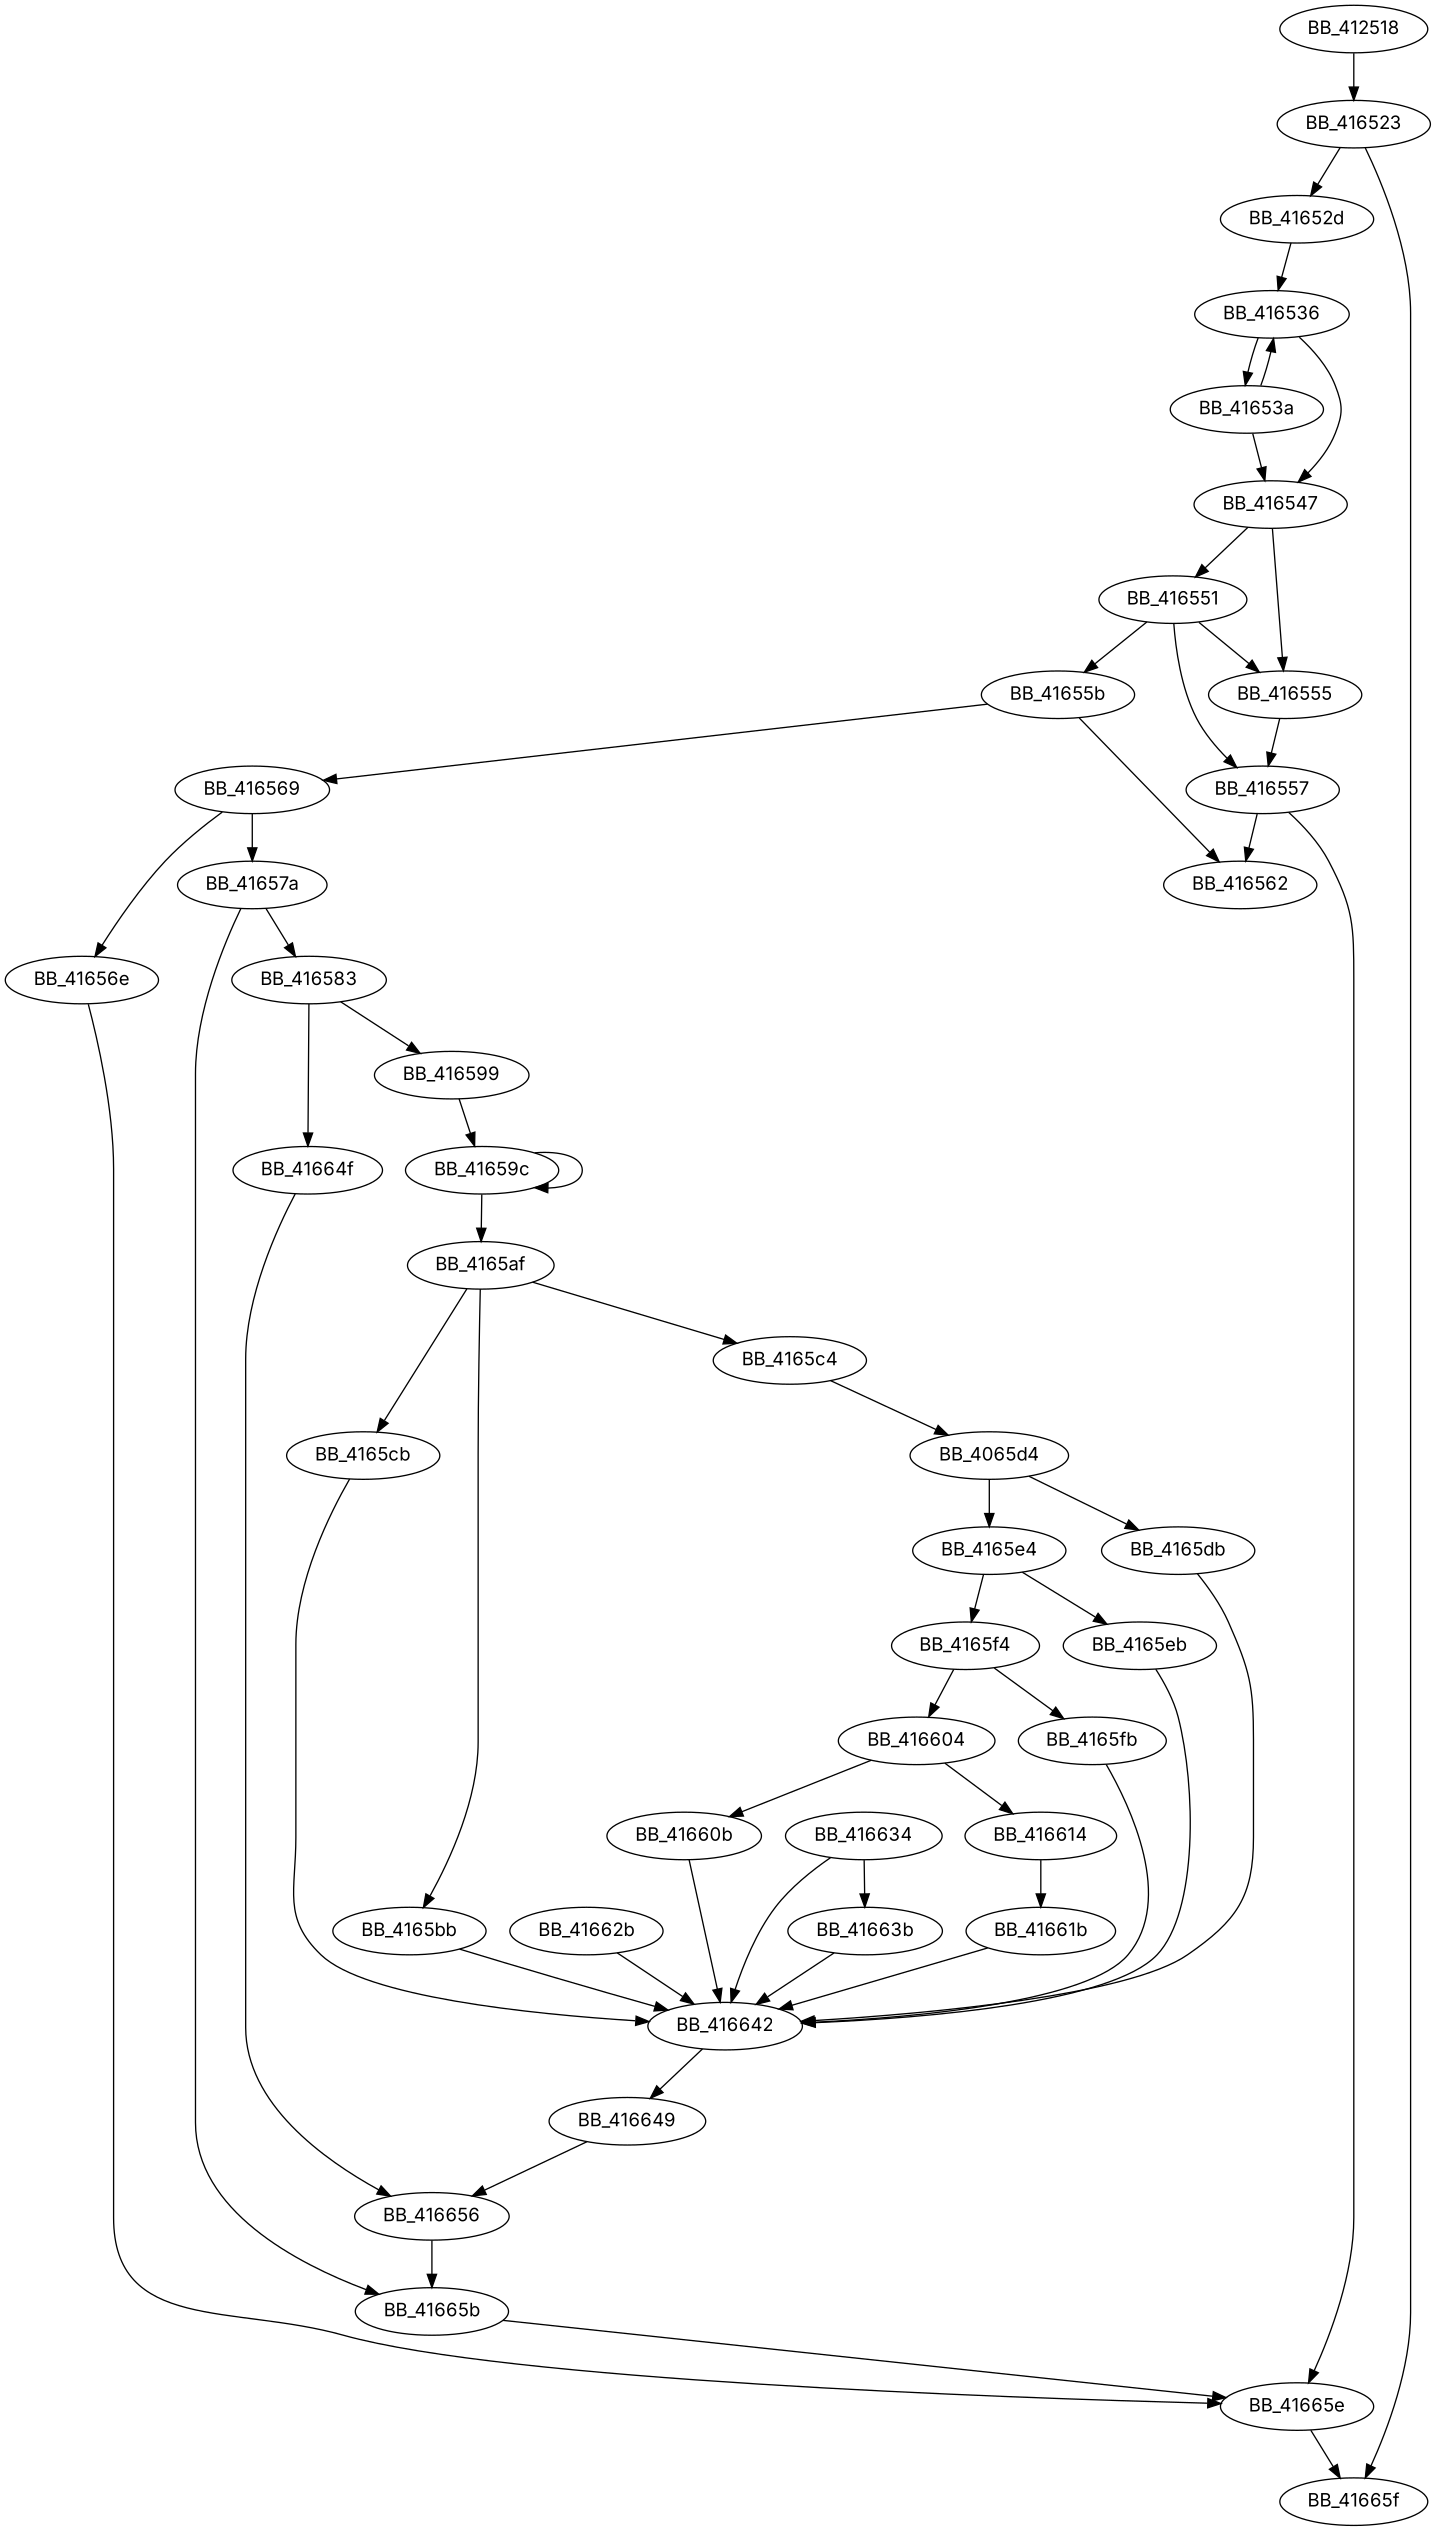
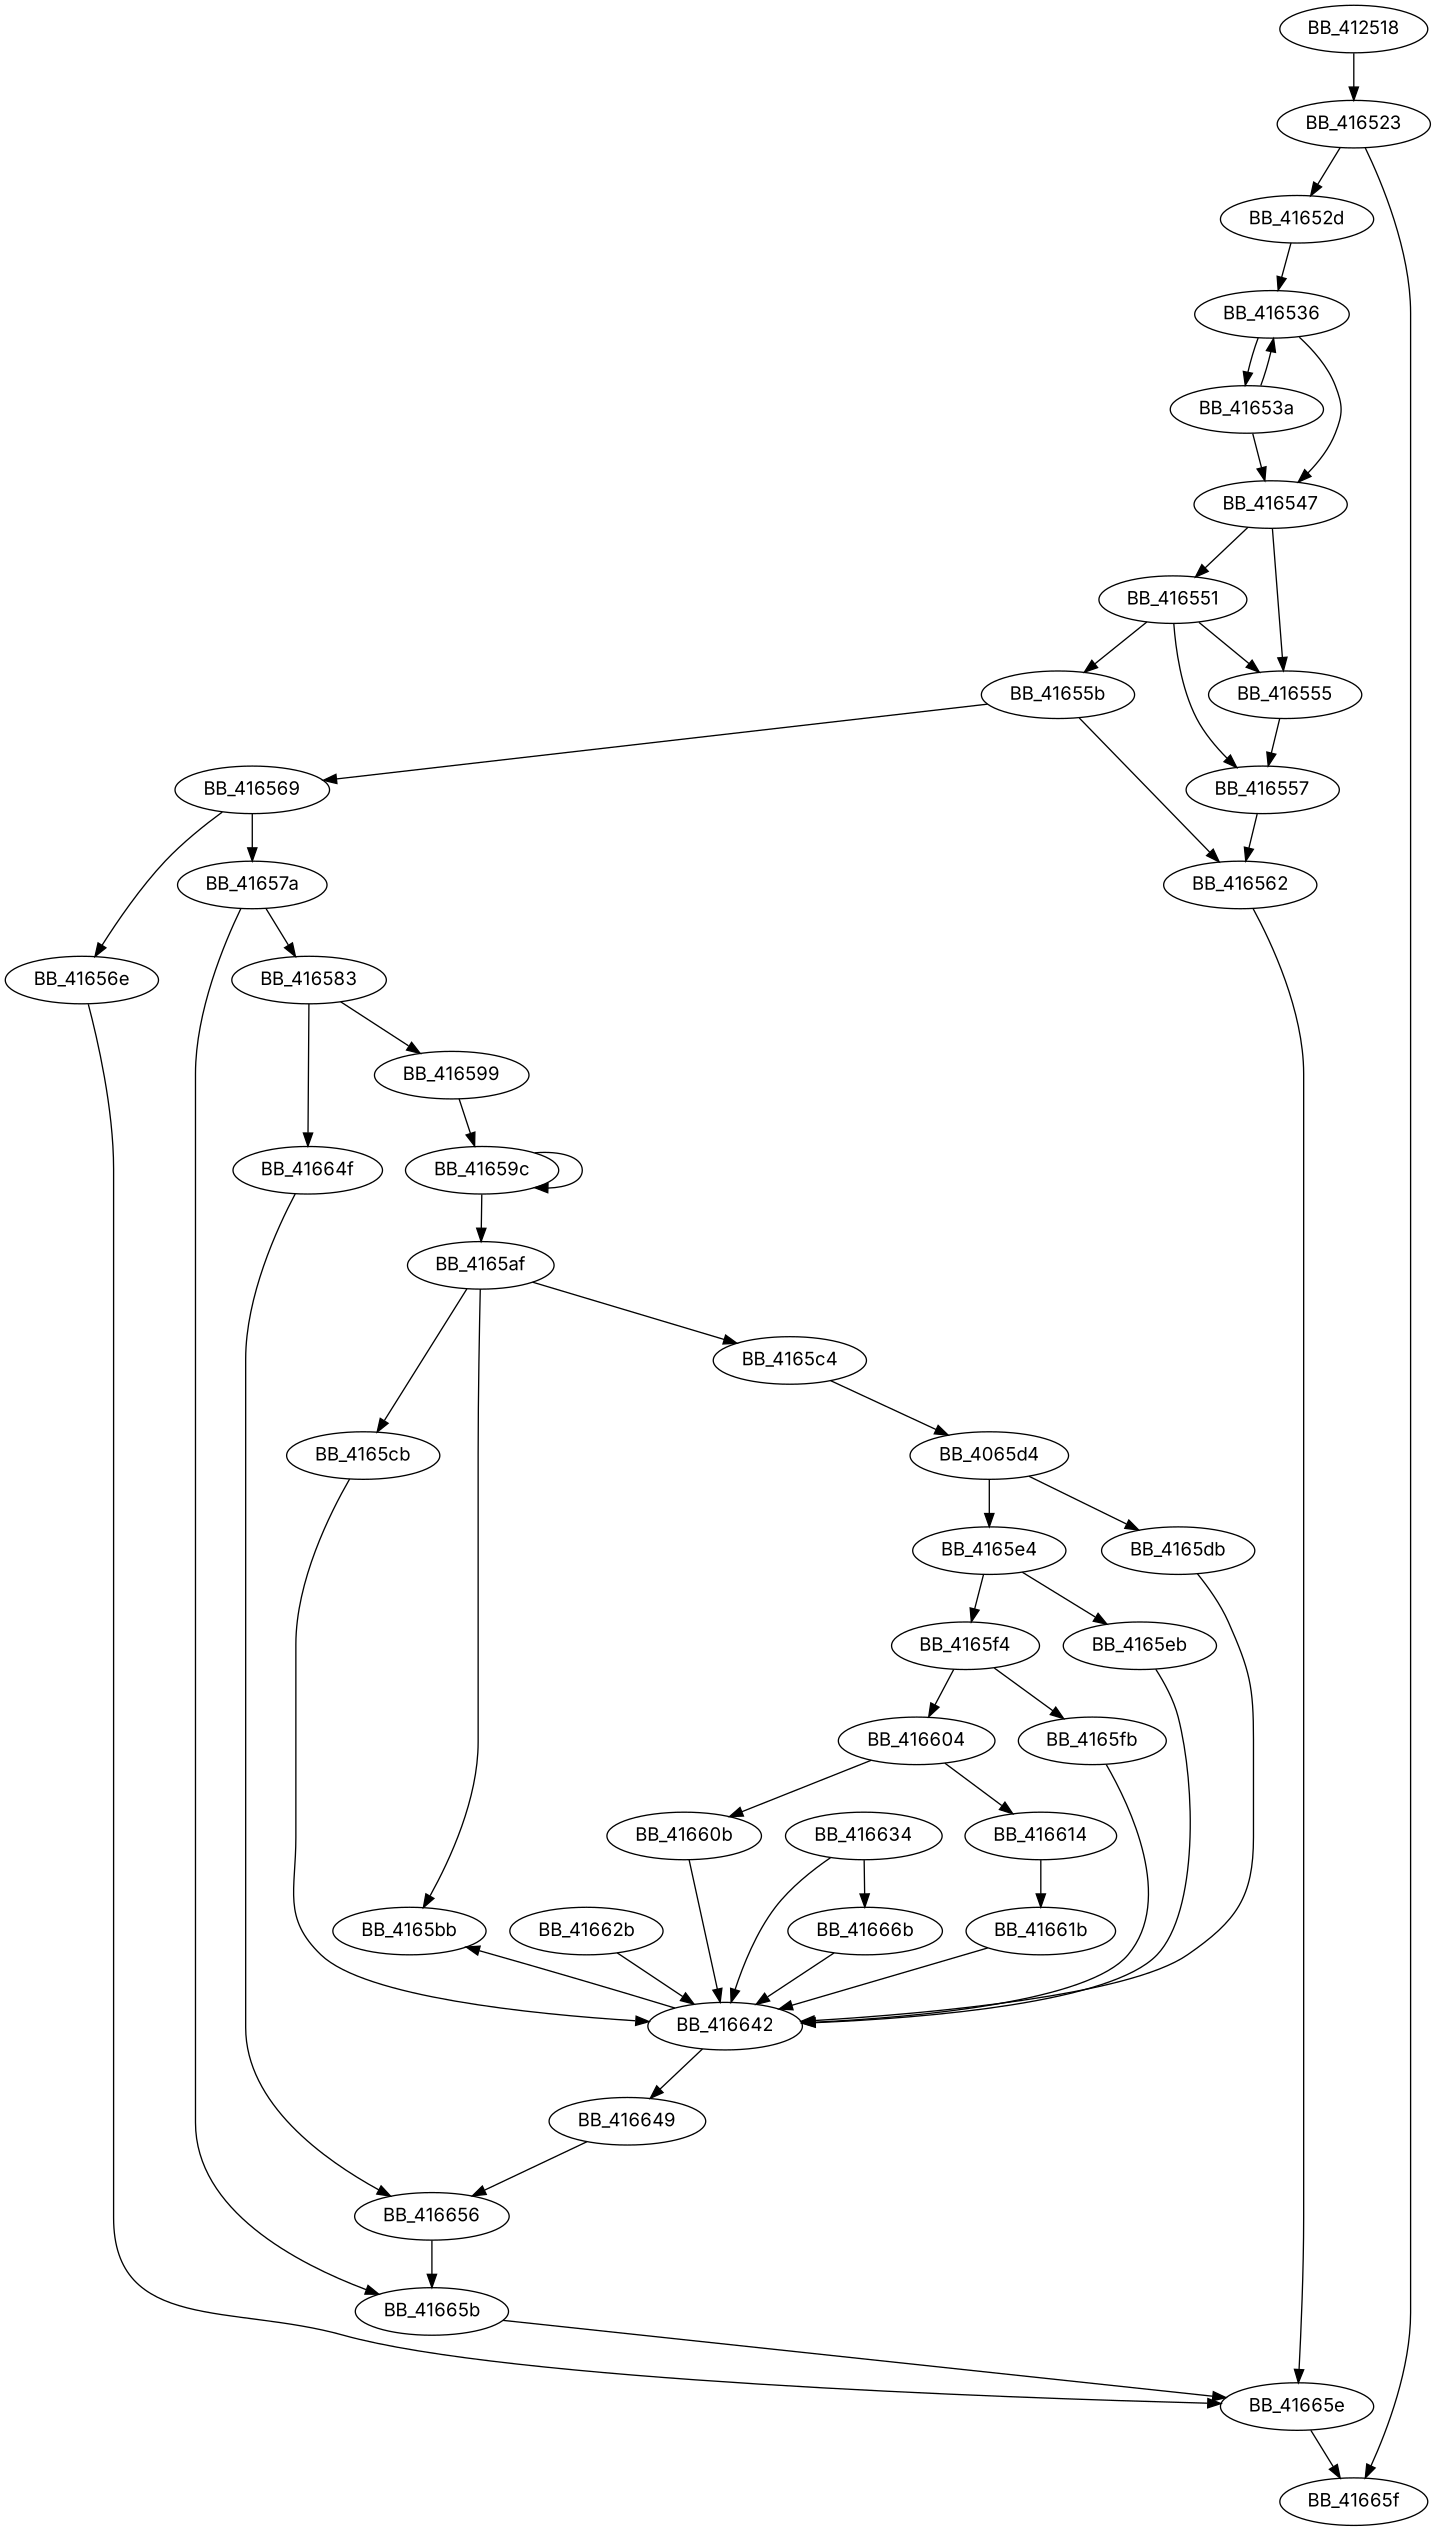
edge "BB_416557" -> "BB_41665e": now "BB_416562" -> "BB_41665e"
node "BB_41663b": label "BB_41663b" -> "BB_41666b"
edge "BB_4165bb" -> "BB_416642": reversed
